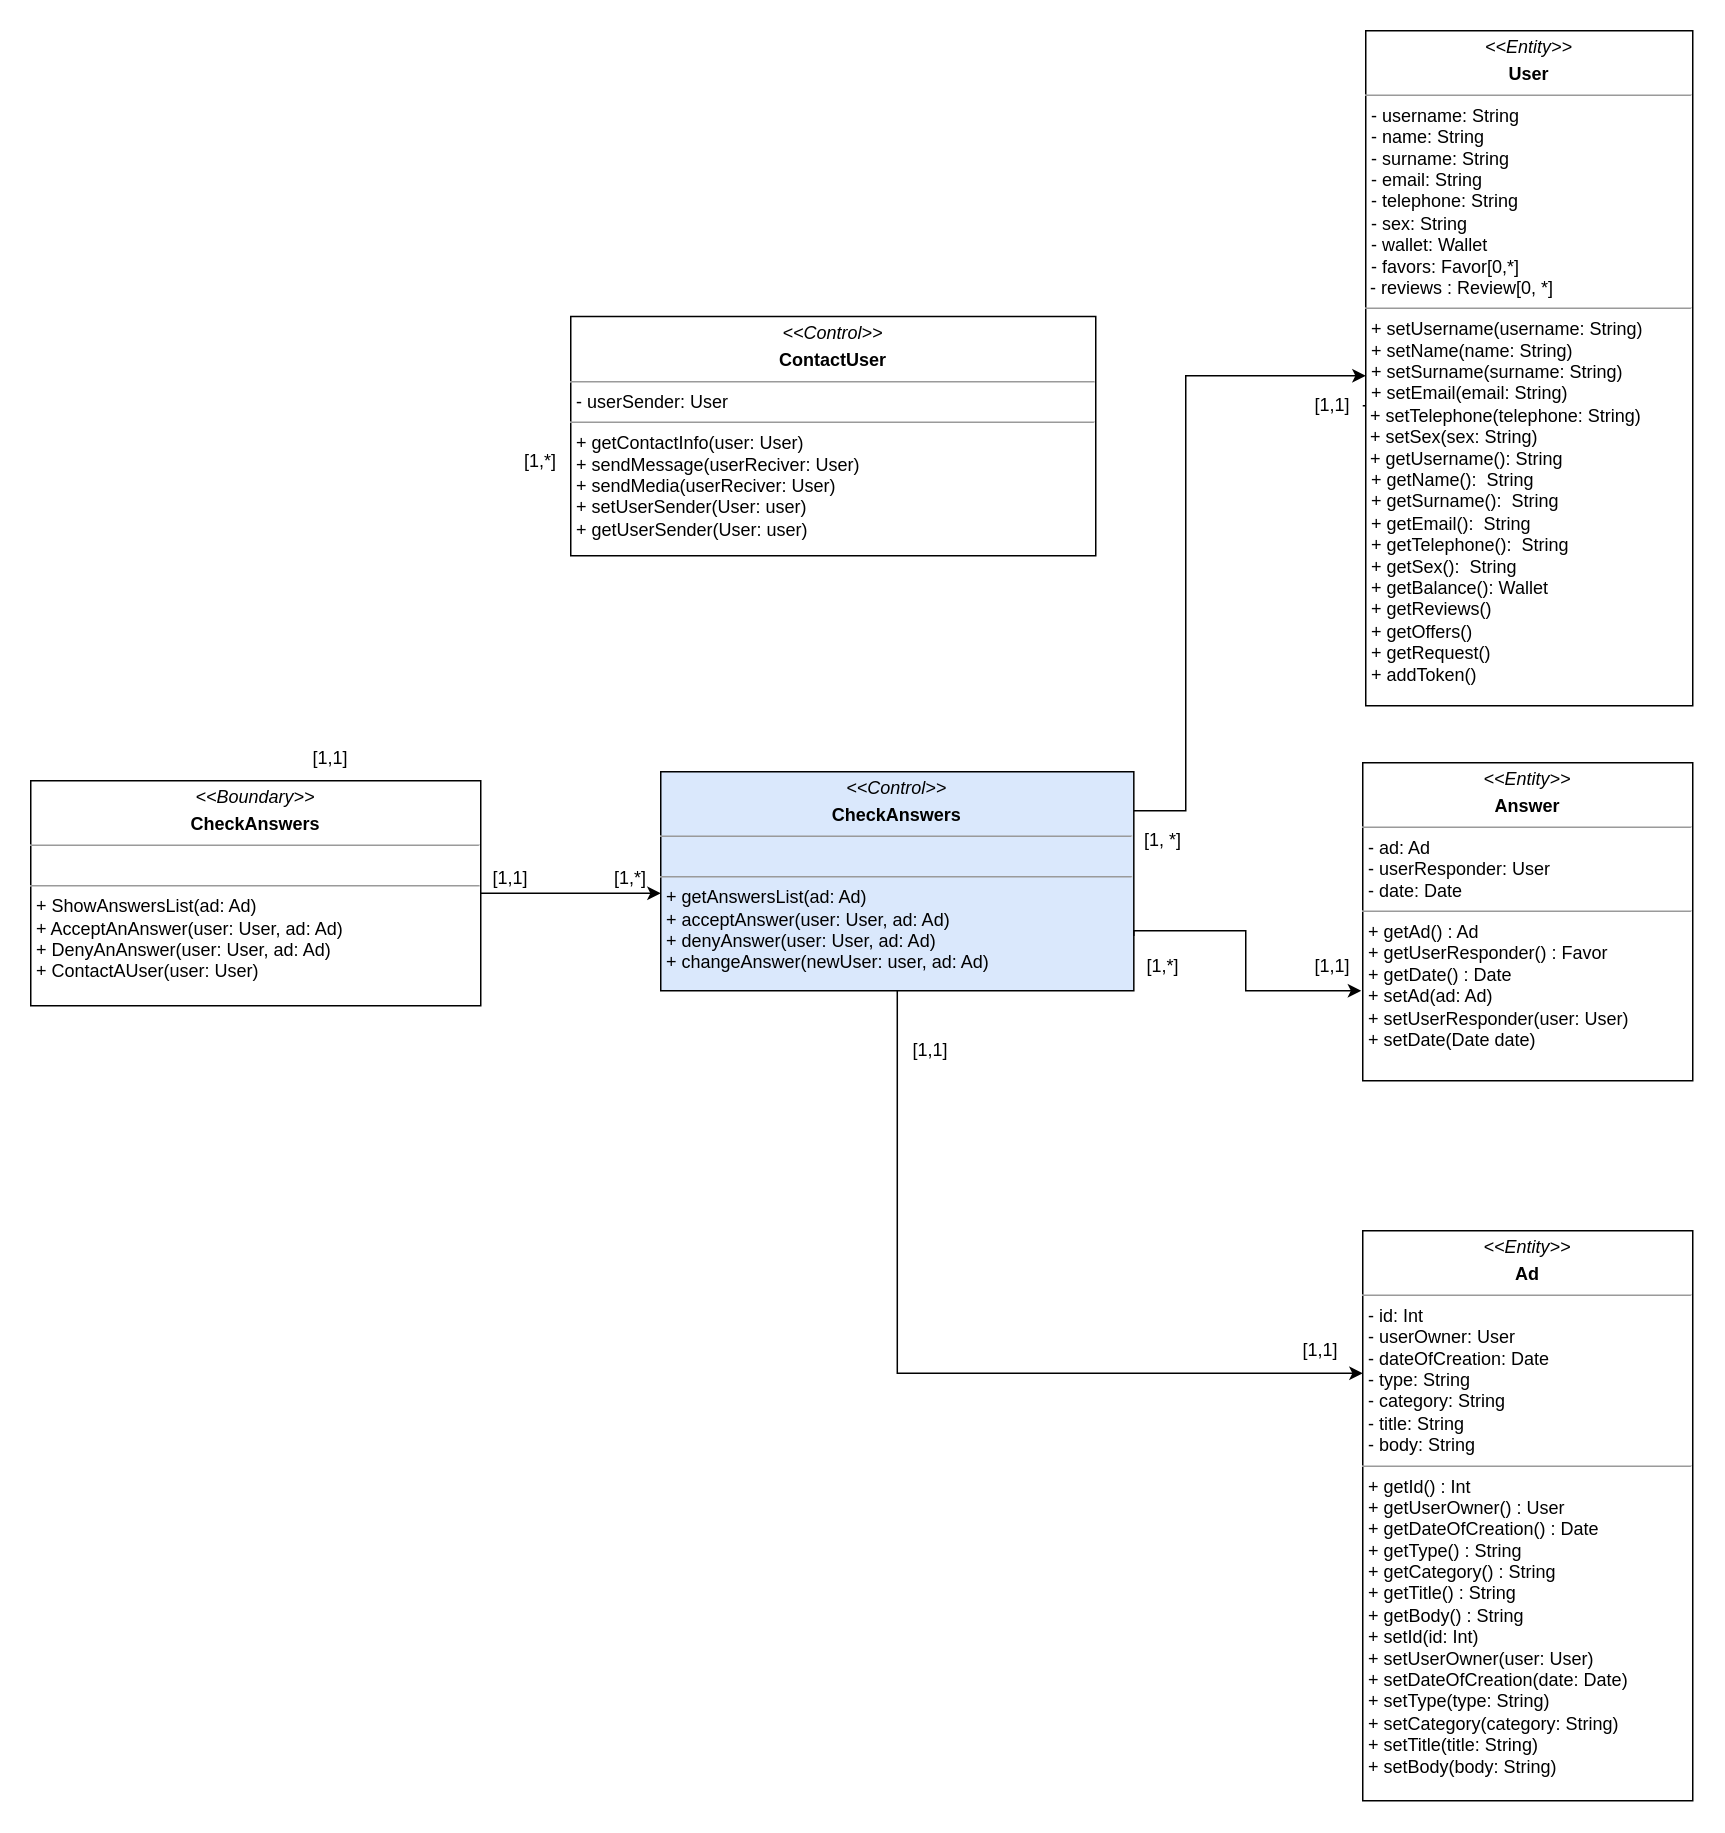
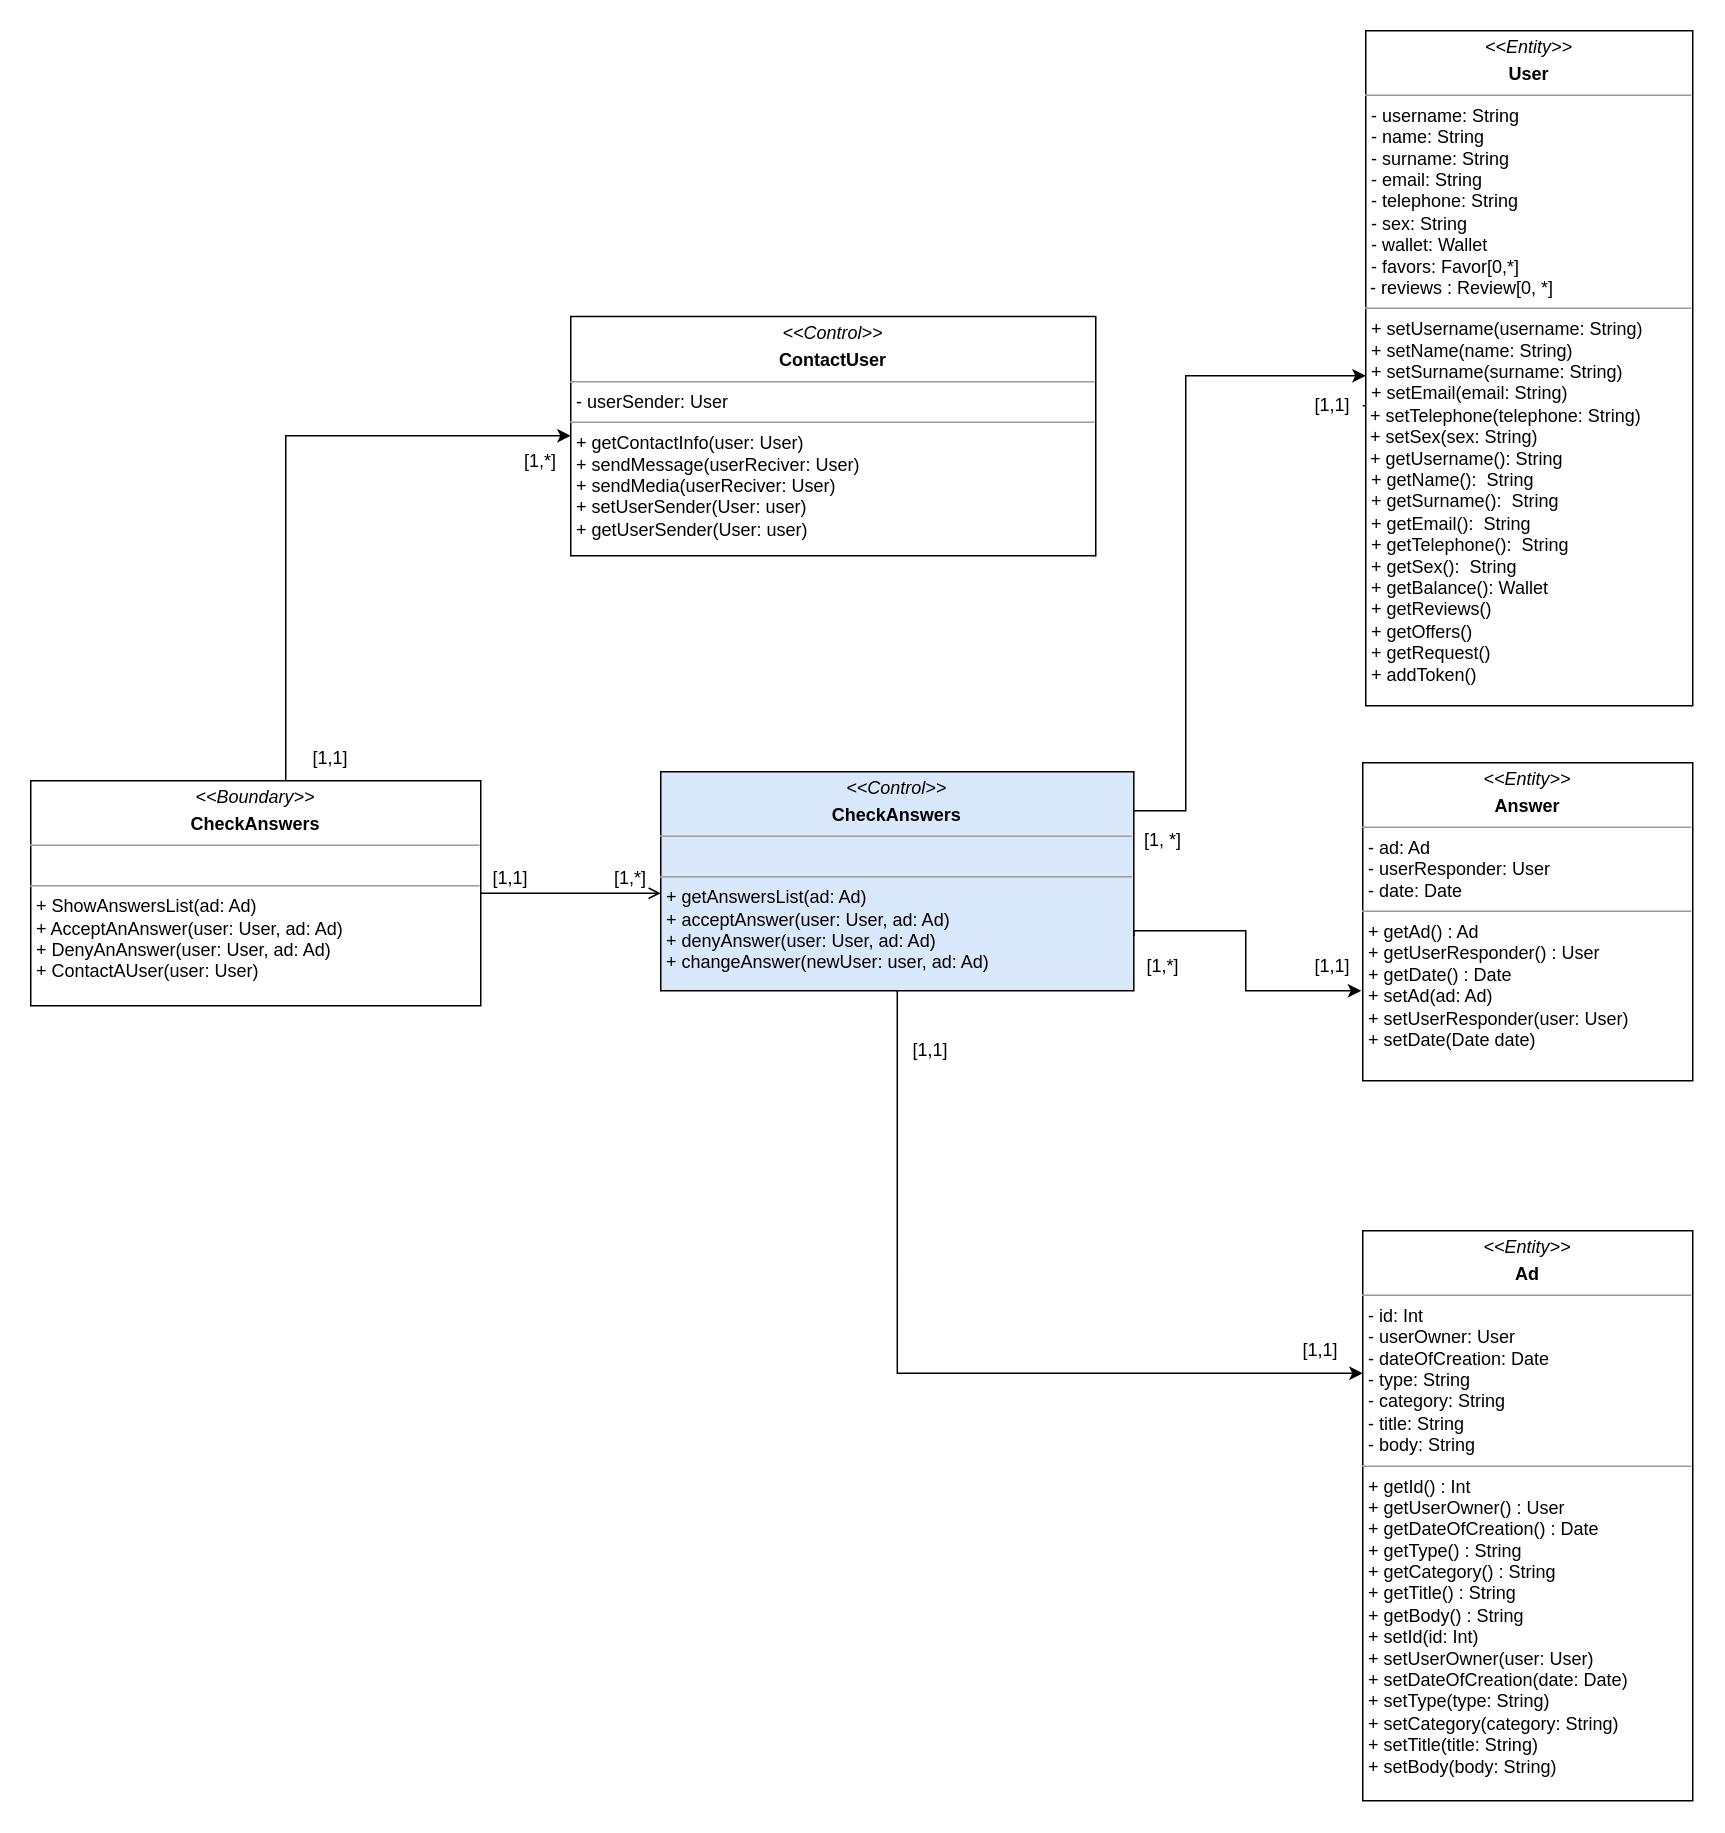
edge "<<Boundary>> CheckAnswers + ShowAnswersList(ad: Ad) + AcceptAnAnswer(user: User, ad: Ad) + DenyAnAnswer(user: User, ad: Ad) + ContactAUser(user: User)" -> "<<Control>> ContactUser - userSender: User + getContactInfo(user: User) + sendMessage(userReciver: User) + sendMedia(userReciver: User) + setUserSender(User: user) + getUserSender(User: user)": added
node "<<Entity>> Answer - ad: Ad - userResponder: User - date: Date + getAd() : Ad + getUserResponder() : Favor + getDate() : Date + setAd(ad: Ad) + setUserResponder(user: User) + setDate(Date date)": label "<<Entity>> Answer - ad: Ad - userResponder: User - date: Date + getAd() : Ad + getUserResponder() : Favor + getDate() : Date + setAd(ad: Ad) + setUserResponder(user: User) + setDate(Date date)" -> "<<Entity>> Answer - ad: Ad - userResponder: User - date: Date + getAd() : Ad + getUserResponder() : User + getDate() : Date + setAd(ad: Ad) + setUserResponder(user: User) + setDate(Date date)"
edge "<<Boundary>> CheckAnswers + ShowAnswersList(ad: Ad) + AcceptAnAnswer(user: User, ad: Ad) + DenyAnAnswer(user: User, ad: Ad) + ContactAUser(user: User)" -> "<<Control>> CheckAnswers + getAnswersList(ad: Ad) + acceptAnswer(user: User, ad: Ad) + denyAnswer(user: User, ad: Ad) + changeAnswer(newUser: user, ad: Ad)": arrowhead classic -> open
